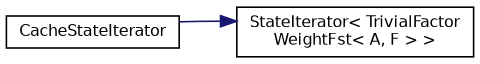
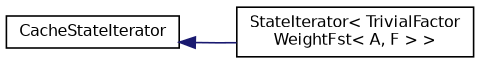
edge "CacheStateIterator" -> "StateIterator< TrivialFactor WeightFst< A, F > >": reversed
